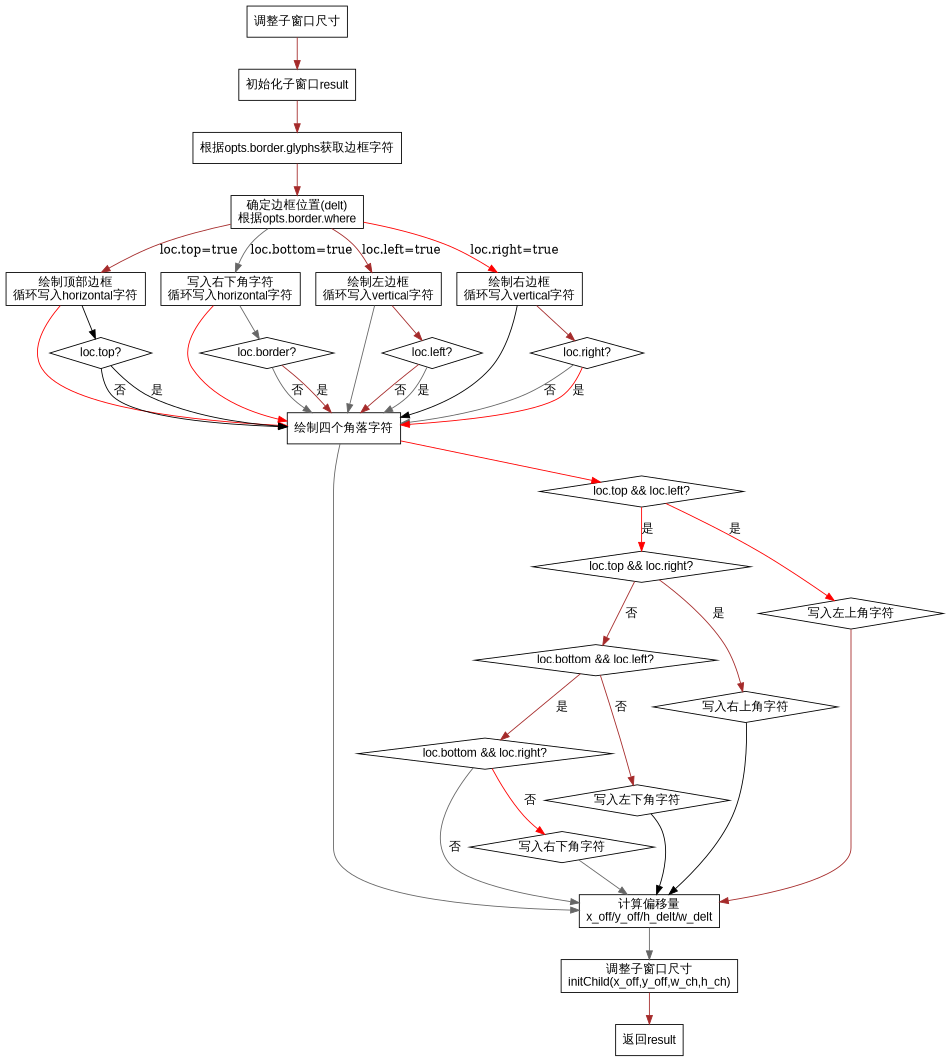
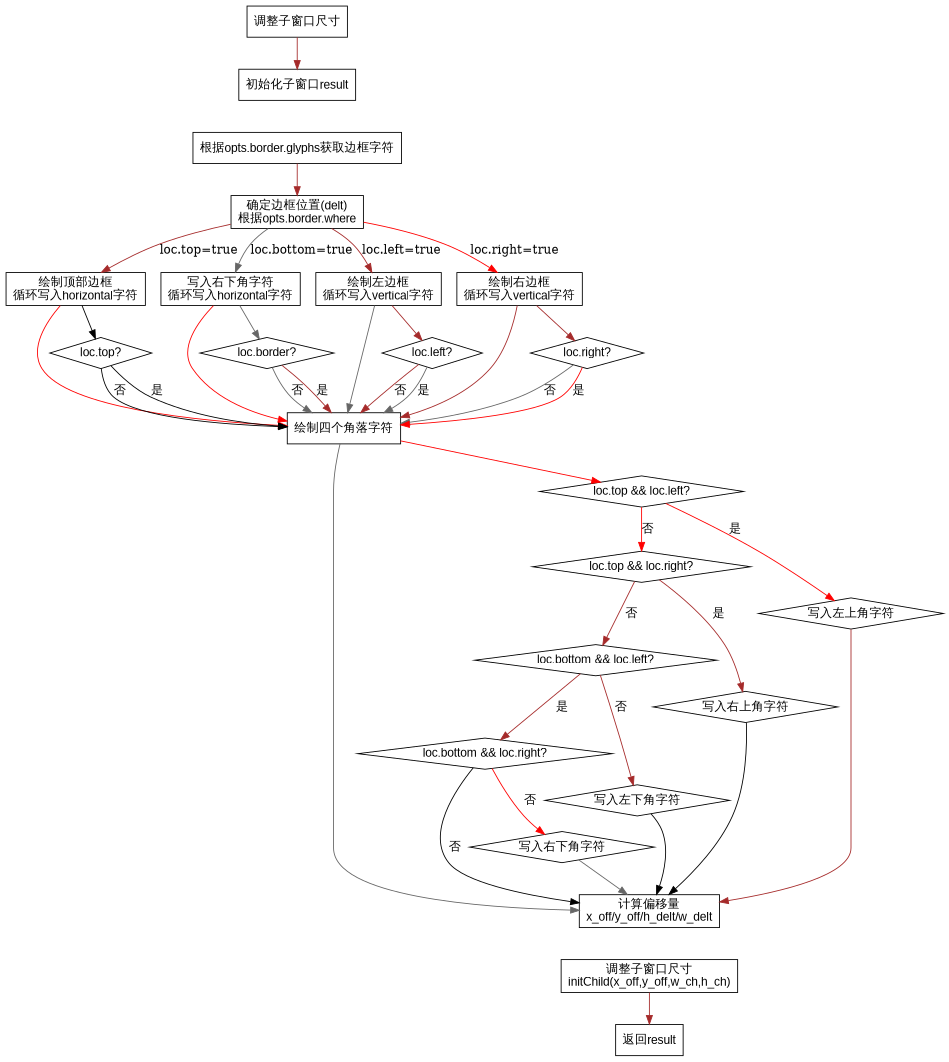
edge "初始化子窗口result" -> "根据opts.border.glyphs获取边框字符": removed
edge "绘制右边框 循环写入vertical字符" -> "绘制四个角落字符": color black -> brown
edge "loc.top && loc.left?" -> "loc.top && loc.right?": label "是" -> "否"
edge "loc.bottom && loc.right?" -> "计算偏移量 x_off/y_off/h_delt/w_delt": color gray40 -> black
edge "计算偏移量 x_off/y_off/h_delt/w_delt" -> "调整子窗口尺寸 initChild(x_off,y_off,w_ch,h_ch)": removed
